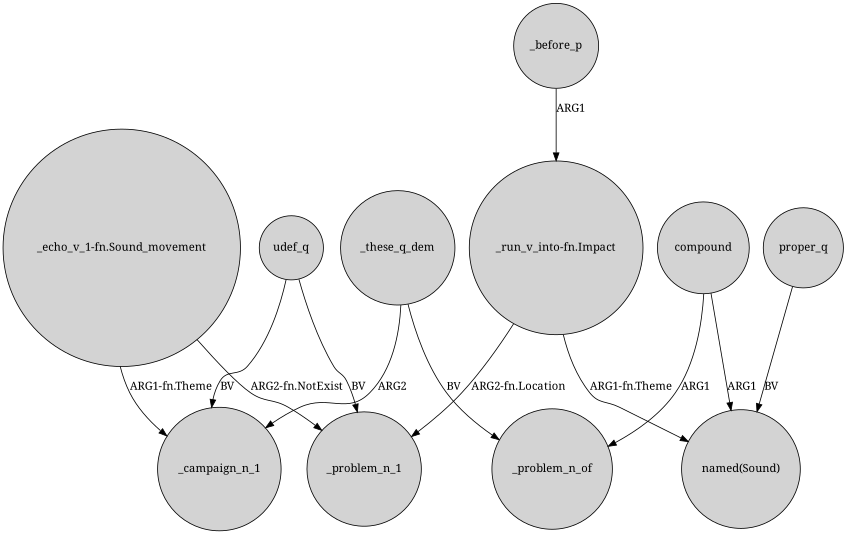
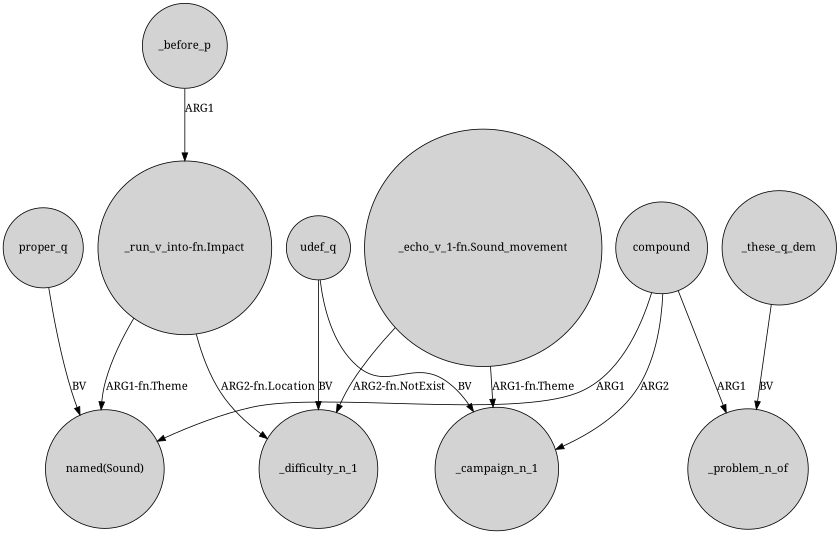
edge "_these_q_dem" -> "_campaign_n_1": now "compound" -> "_campaign_n_1"
node "_problem_n_1": label "_problem_n_1" -> "_difficulty_n_1"
